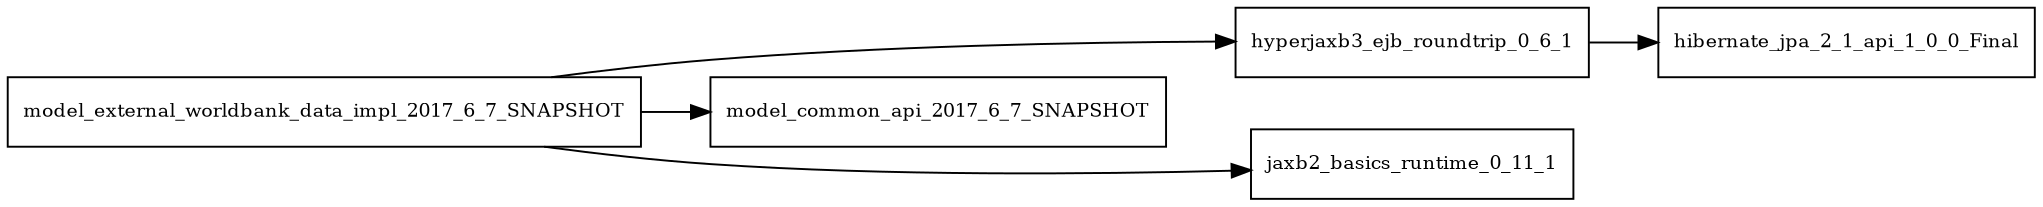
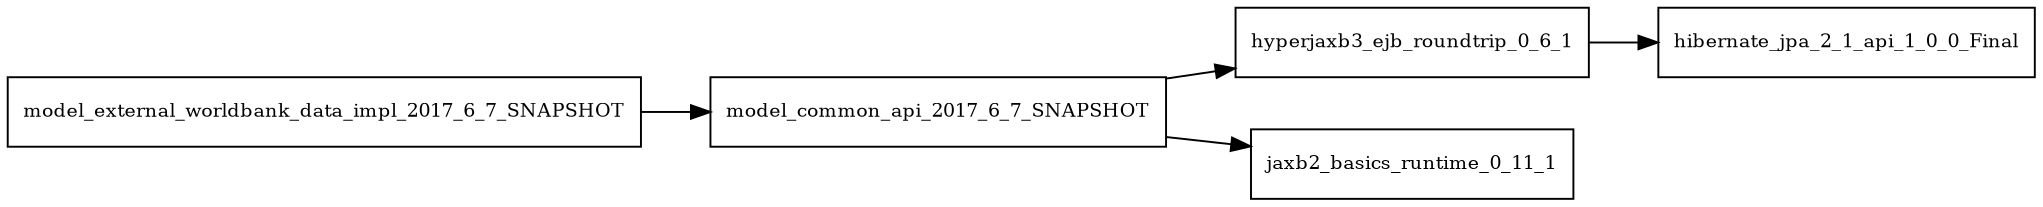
edge "model_external_worldbank_data_impl_2017_6_7_SNAPSHOT" -> "hyperjaxb3_ejb_roundtrip_0_6_1": now "model_common_api_2017_6_7_SNAPSHOT" -> "hyperjaxb3_ejb_roundtrip_0_6_1"
edge "model_external_worldbank_data_impl_2017_6_7_SNAPSHOT" -> "jaxb2_basics_runtime_0_11_1": now "model_common_api_2017_6_7_SNAPSHOT" -> "jaxb2_basics_runtime_0_11_1"
